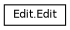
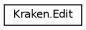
node "Edit.Edit": label "Edit.Edit" -> "Kraken.Edit"
